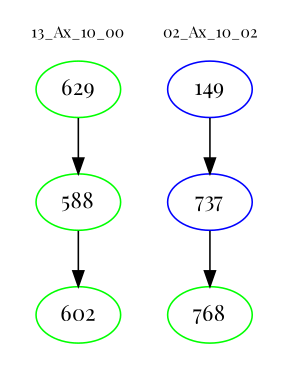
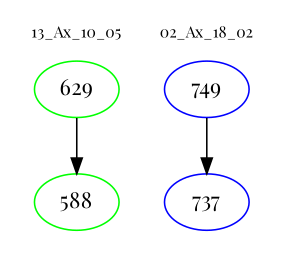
cluster "13_Ax_10_00": label "13_Ax_10_00" -> "13_Ax_10_05"
cluster "02_Ax_10_02": label "02_Ax_10_02" -> "02_Ax_18_02"
node "149": label "149" -> "749"
node "602": removed
node "768": removed
